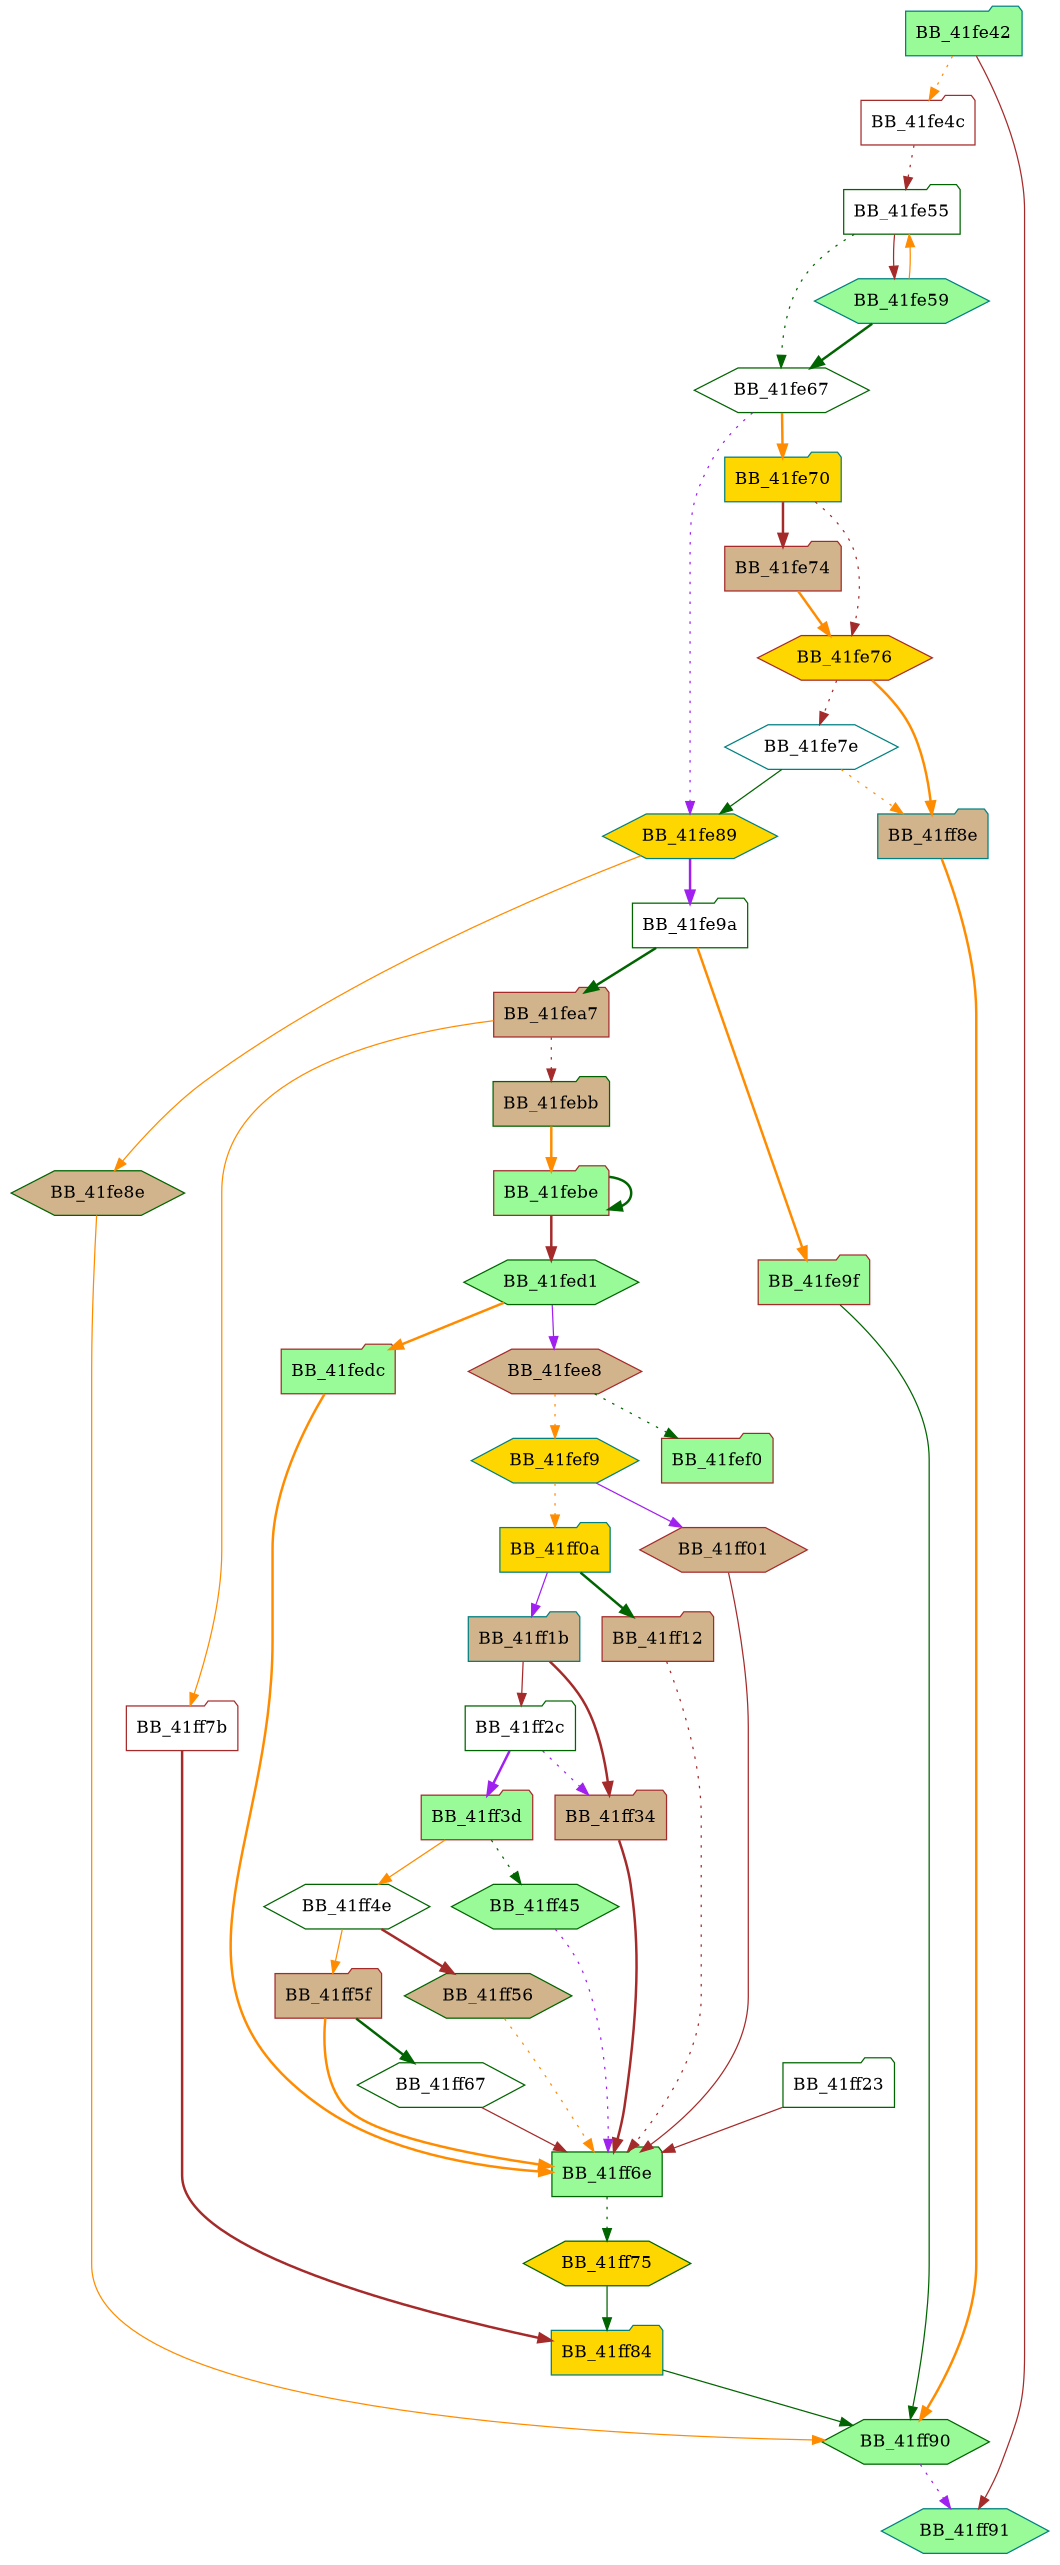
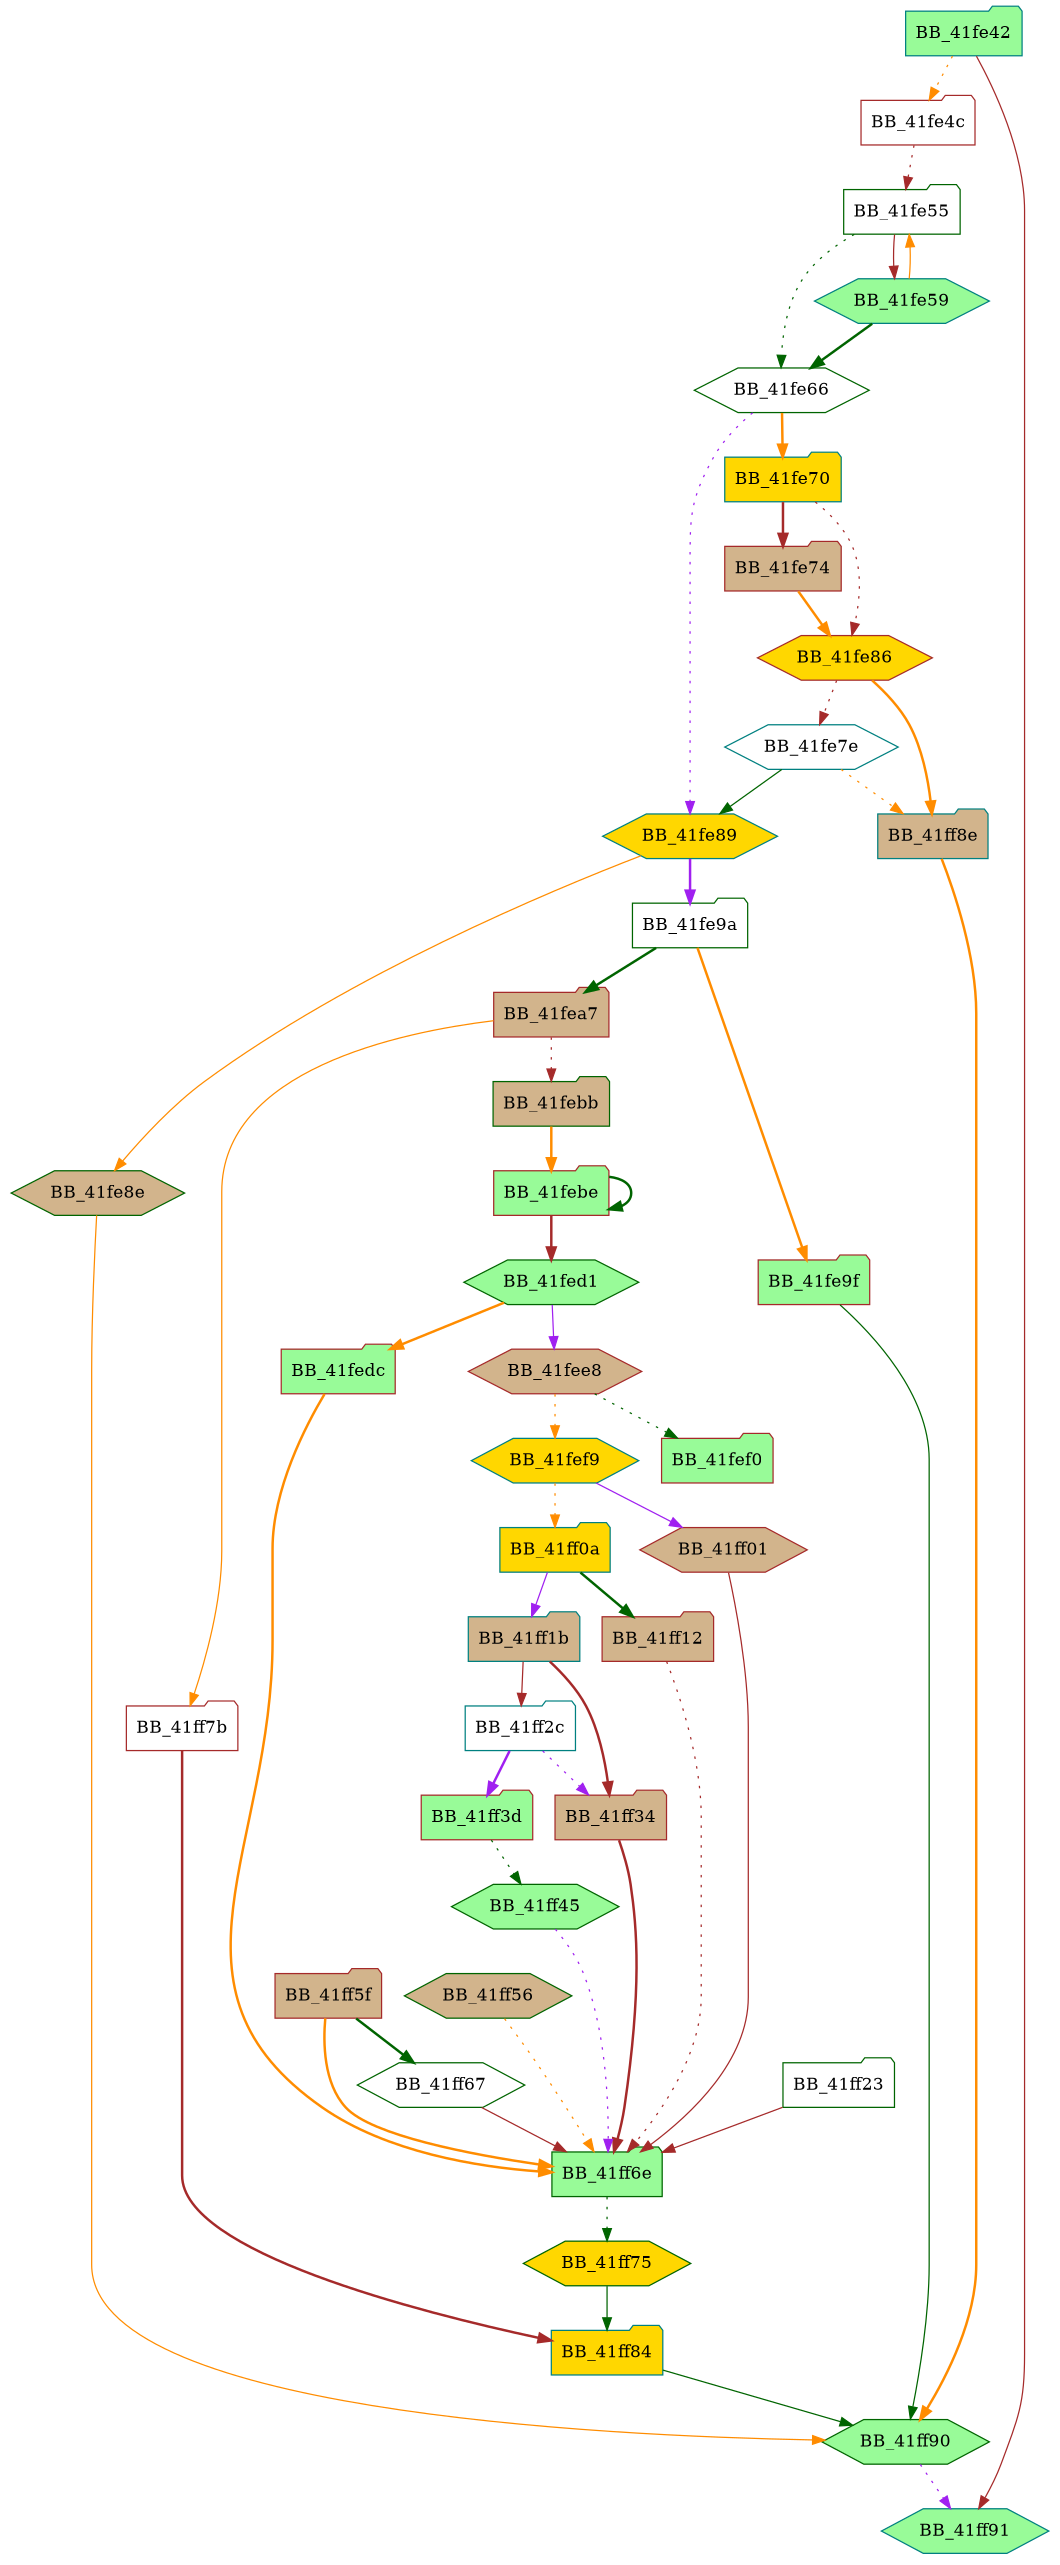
node "BB_41fe67": label "BB_41fe67" -> "BB_41fe66"
node "BB_41fe76": label "BB_41fe76" -> "BB_41fe86"
node "BB_41ff2c": color darkgreen -> teal
node "BB_41ff4e": removed
